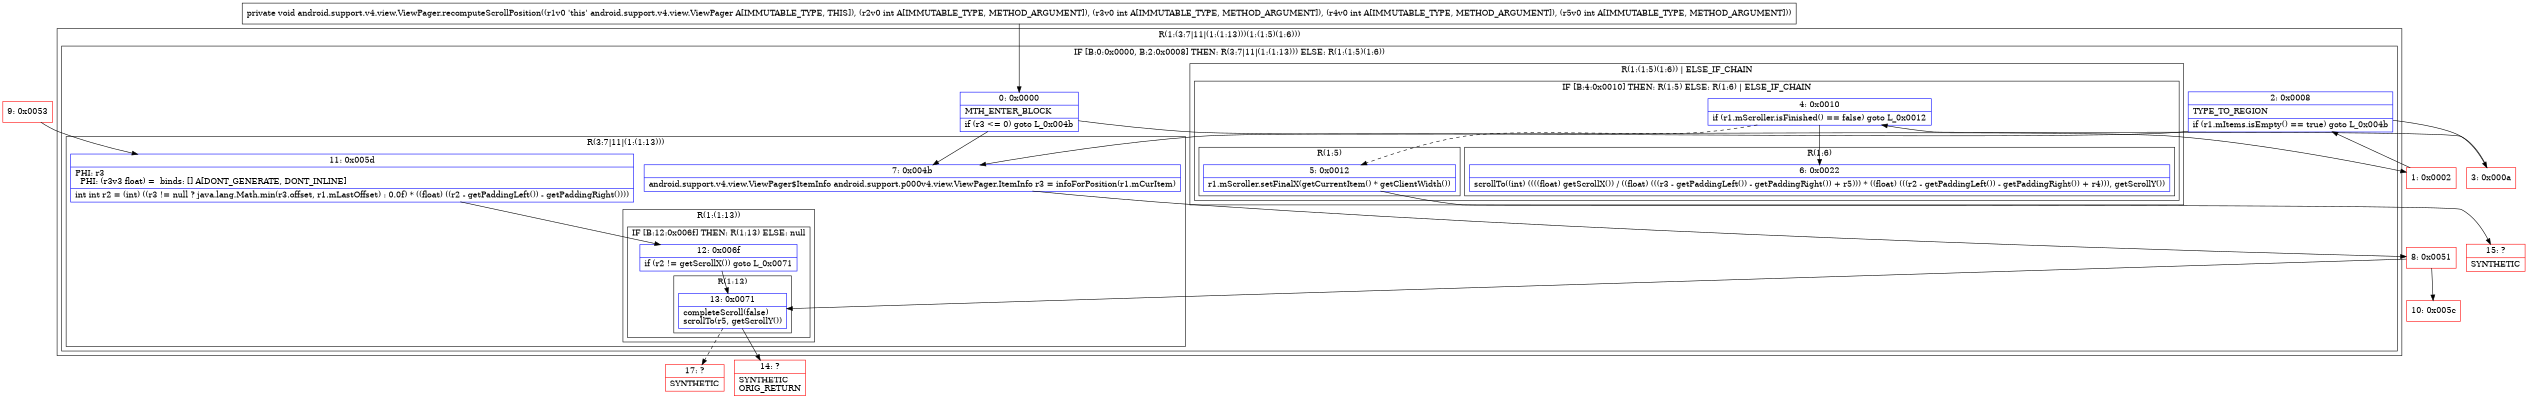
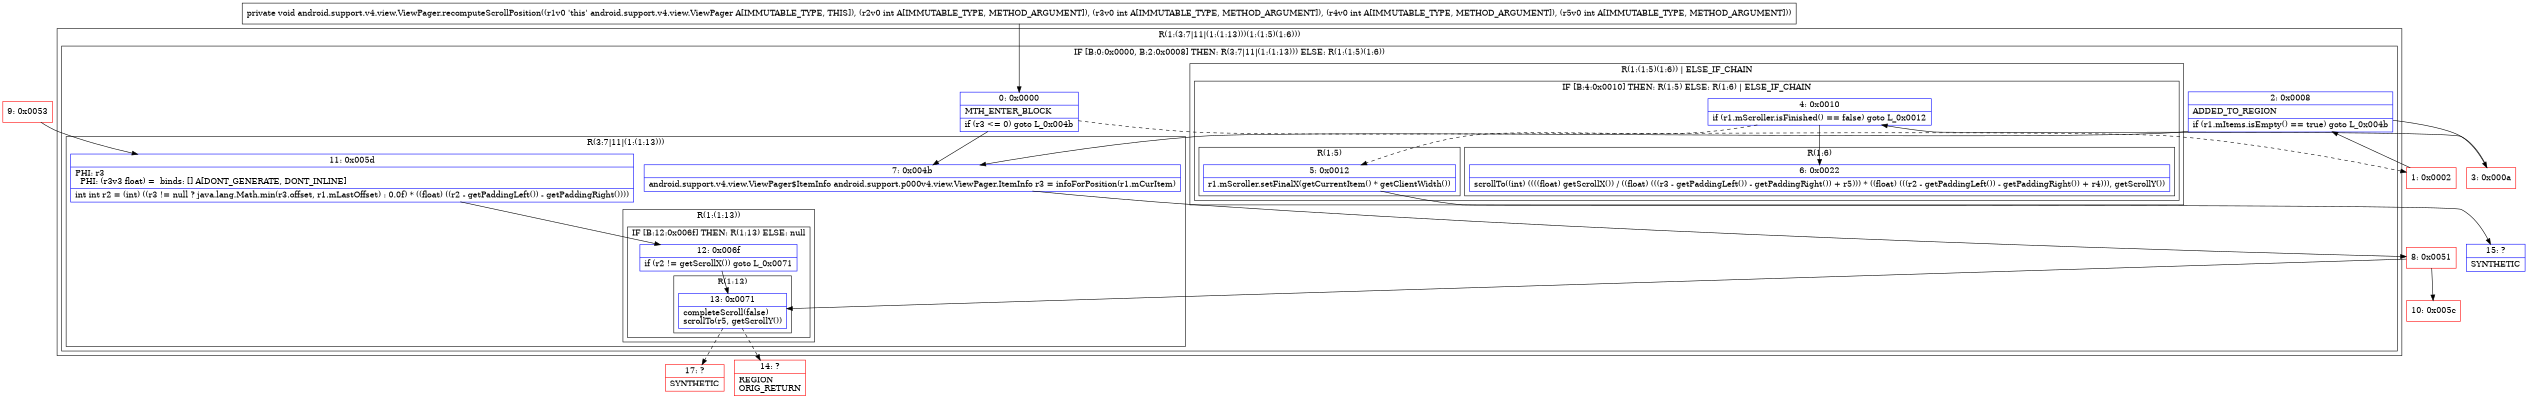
node "2: 0x0008": text "TYPE_TO_REGION" -> "ADDED_TO_REGION"
edge "0: 0x0000" -> "1: 0x0002": style solid -> dashed
node "15: ?": color red -> blue
edge "13: 0x0071" -> "14: ?": style solid -> dashed
node "14: ?": text "SYNTHETIC" -> "REGION"
